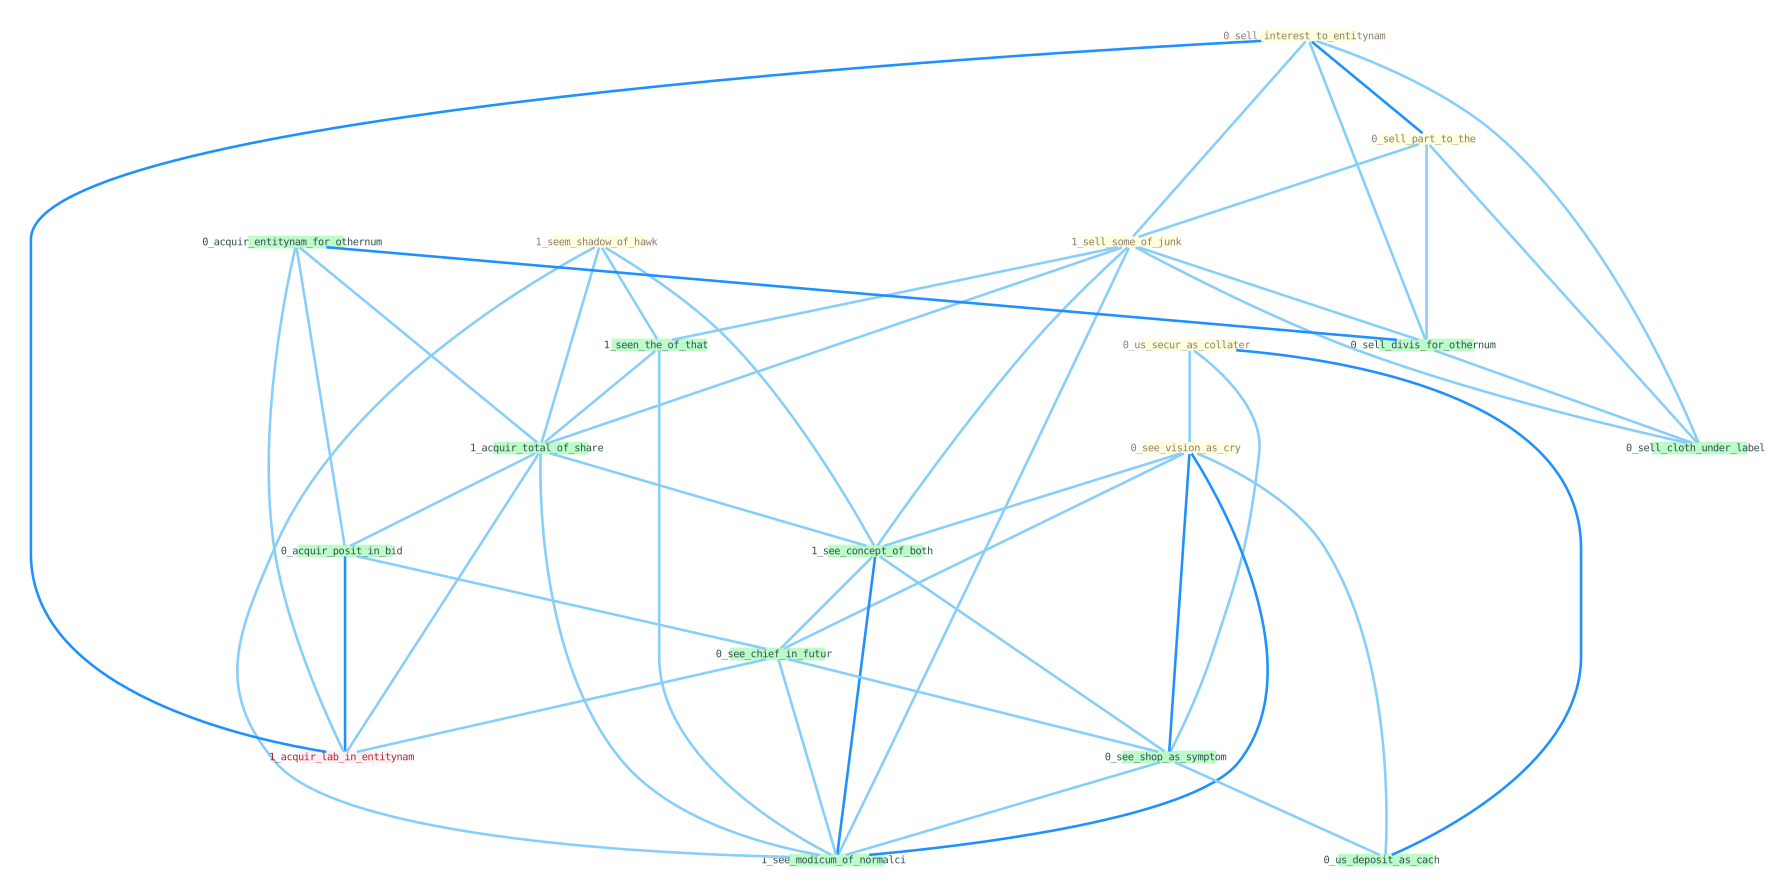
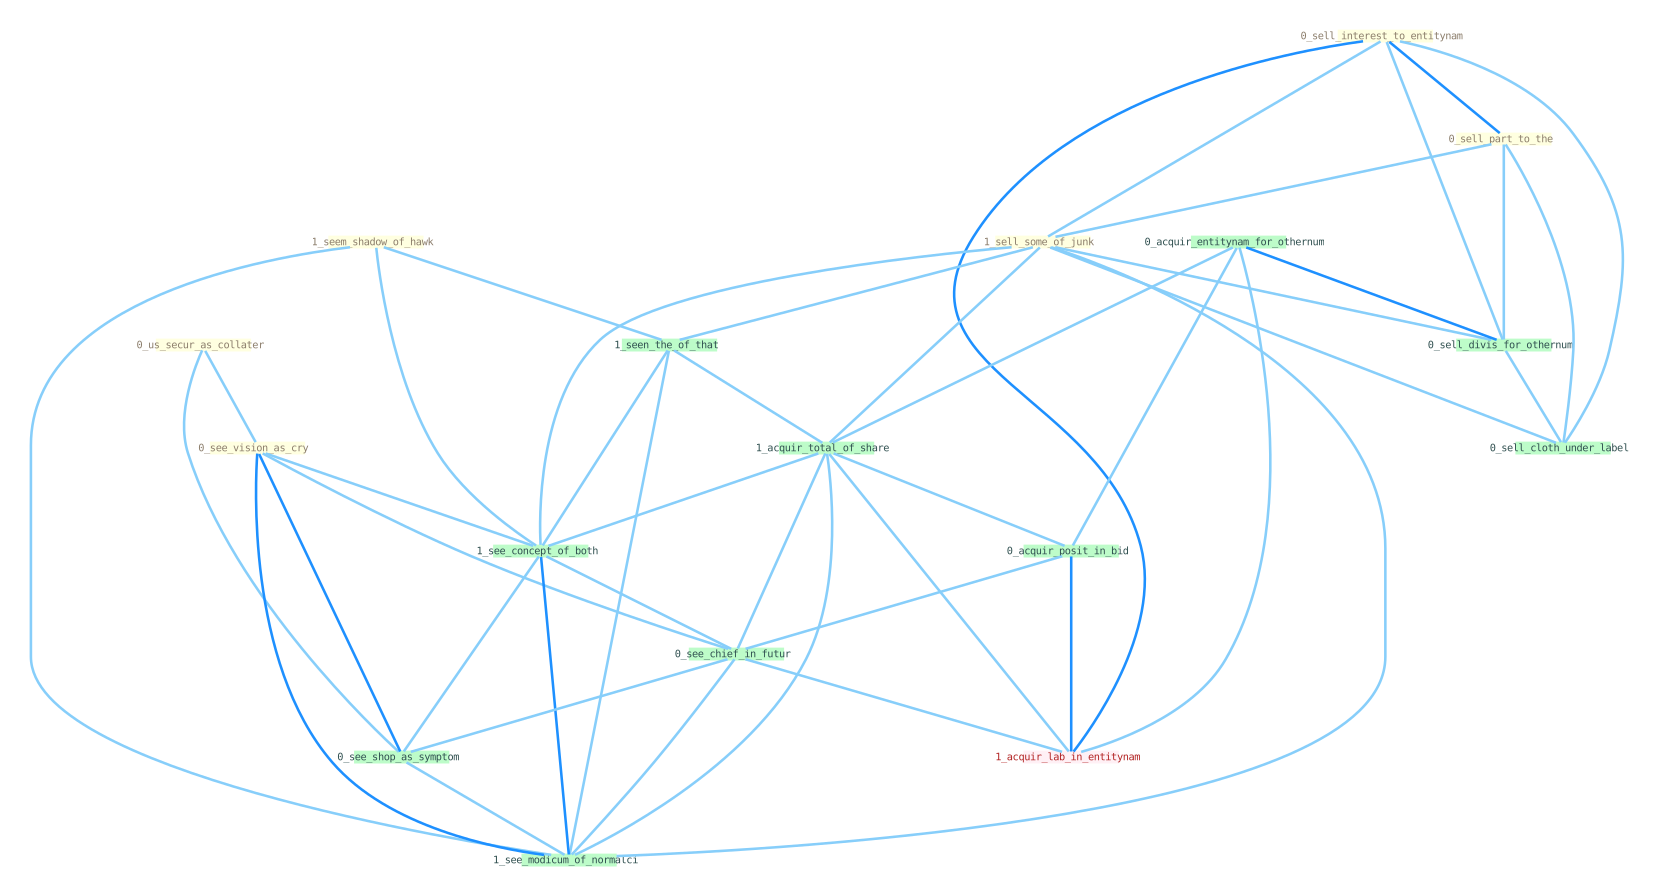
edge "1_seem_shadow_of_hawk" -- "1_acquir_total_of_share": now "0_see_chief_in_futur" -- "1_acquir_total_of_share"
edge "1_seen_the_of_that" -- "1_see_concept_of_both": added
node "0_us_deposit_as_cach": removed
